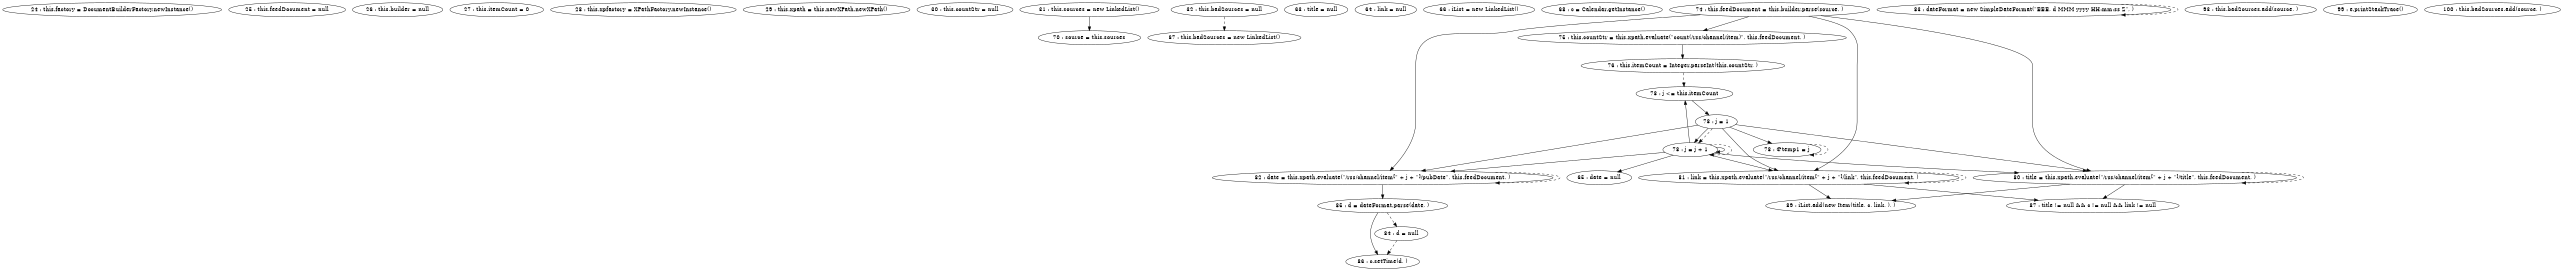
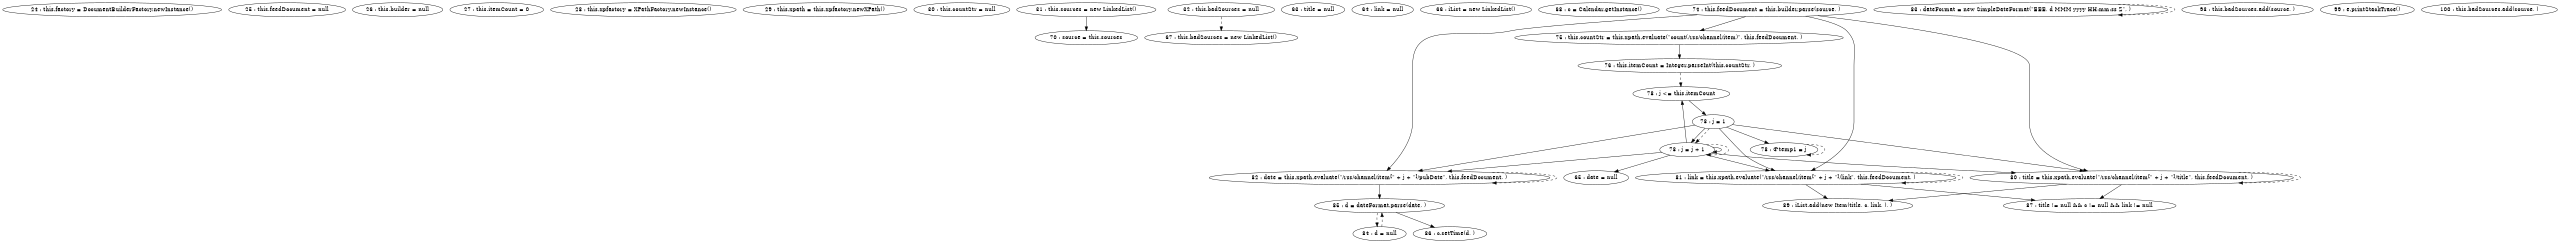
node "29 : this.xpath = this.newXPath.newXPath()": label "29 : this.xpath = this.newXPath.newXPath()" -> "29 : this.xpath = this.xpfactory.newXPath()"
edge "84 : d = null" -> "86 : c.setTime(d, )": now "84 : d = null" -> "85 : d = dateFormat.parse(date, )"
